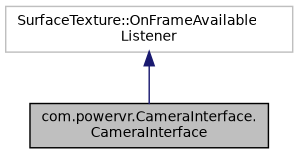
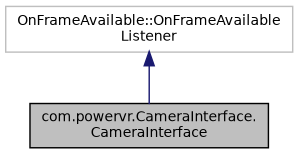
node "SurfaceTexture::OnFrameAvailable Listener": label "SurfaceTexture::OnFrameAvailable Listener" -> "OnFrameAvailable::OnFrameAvailable Listener"
